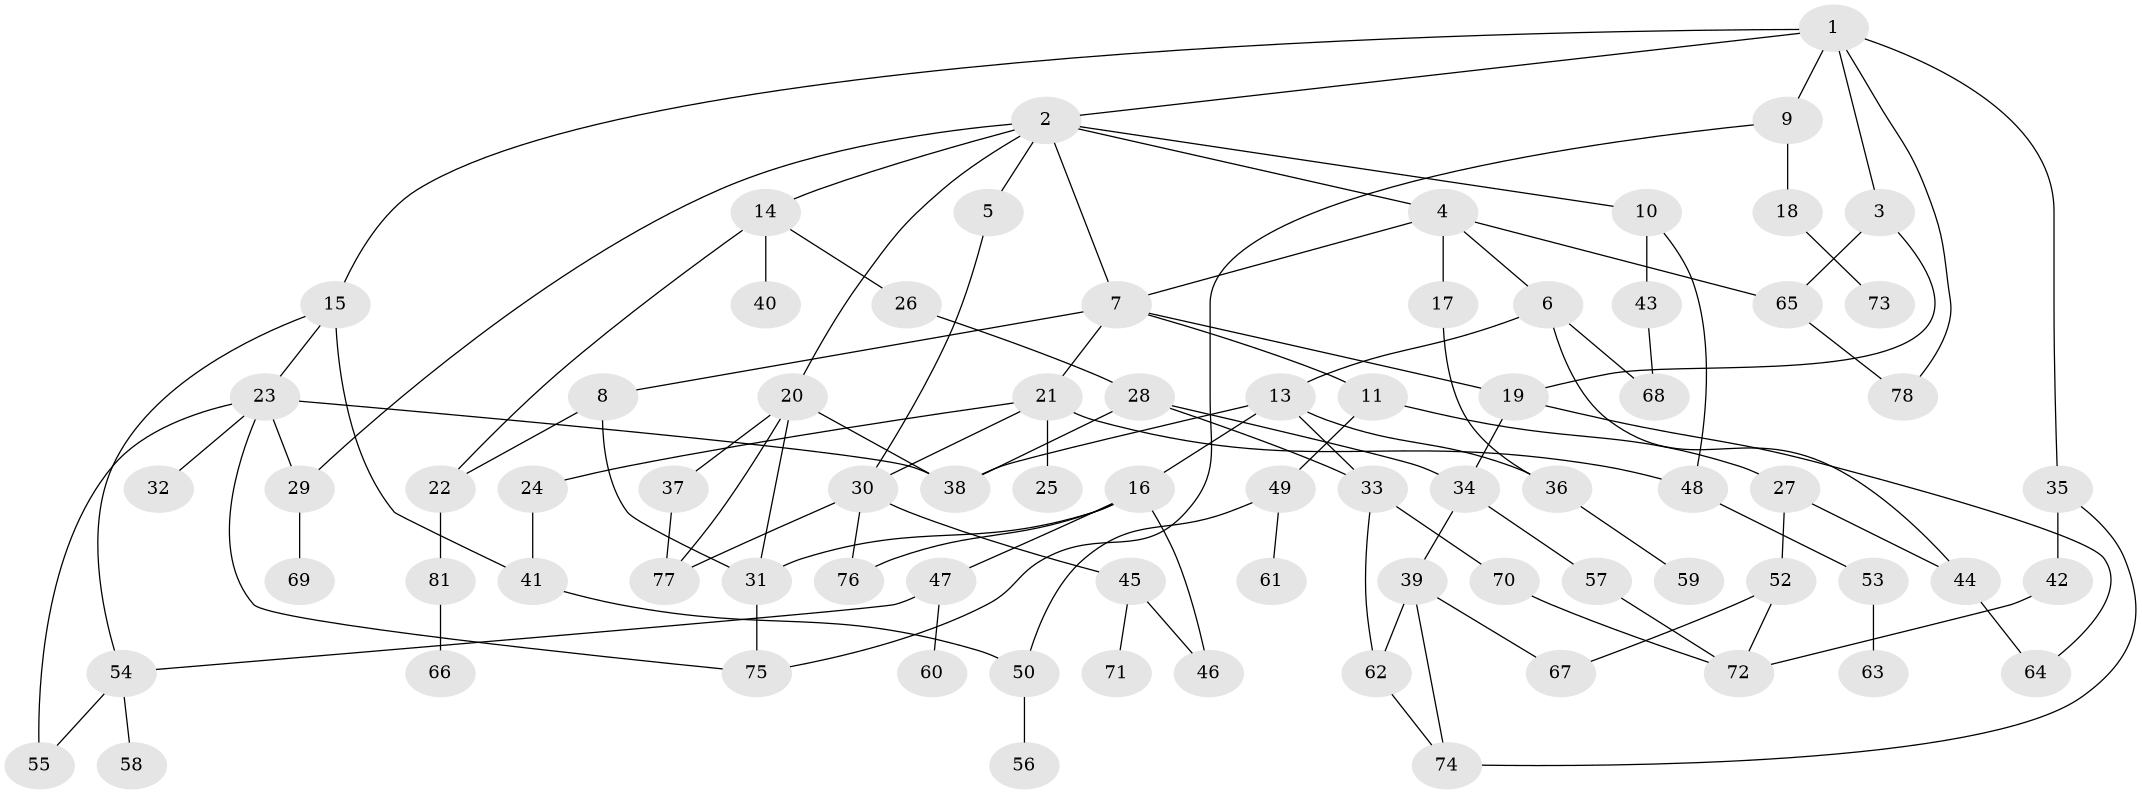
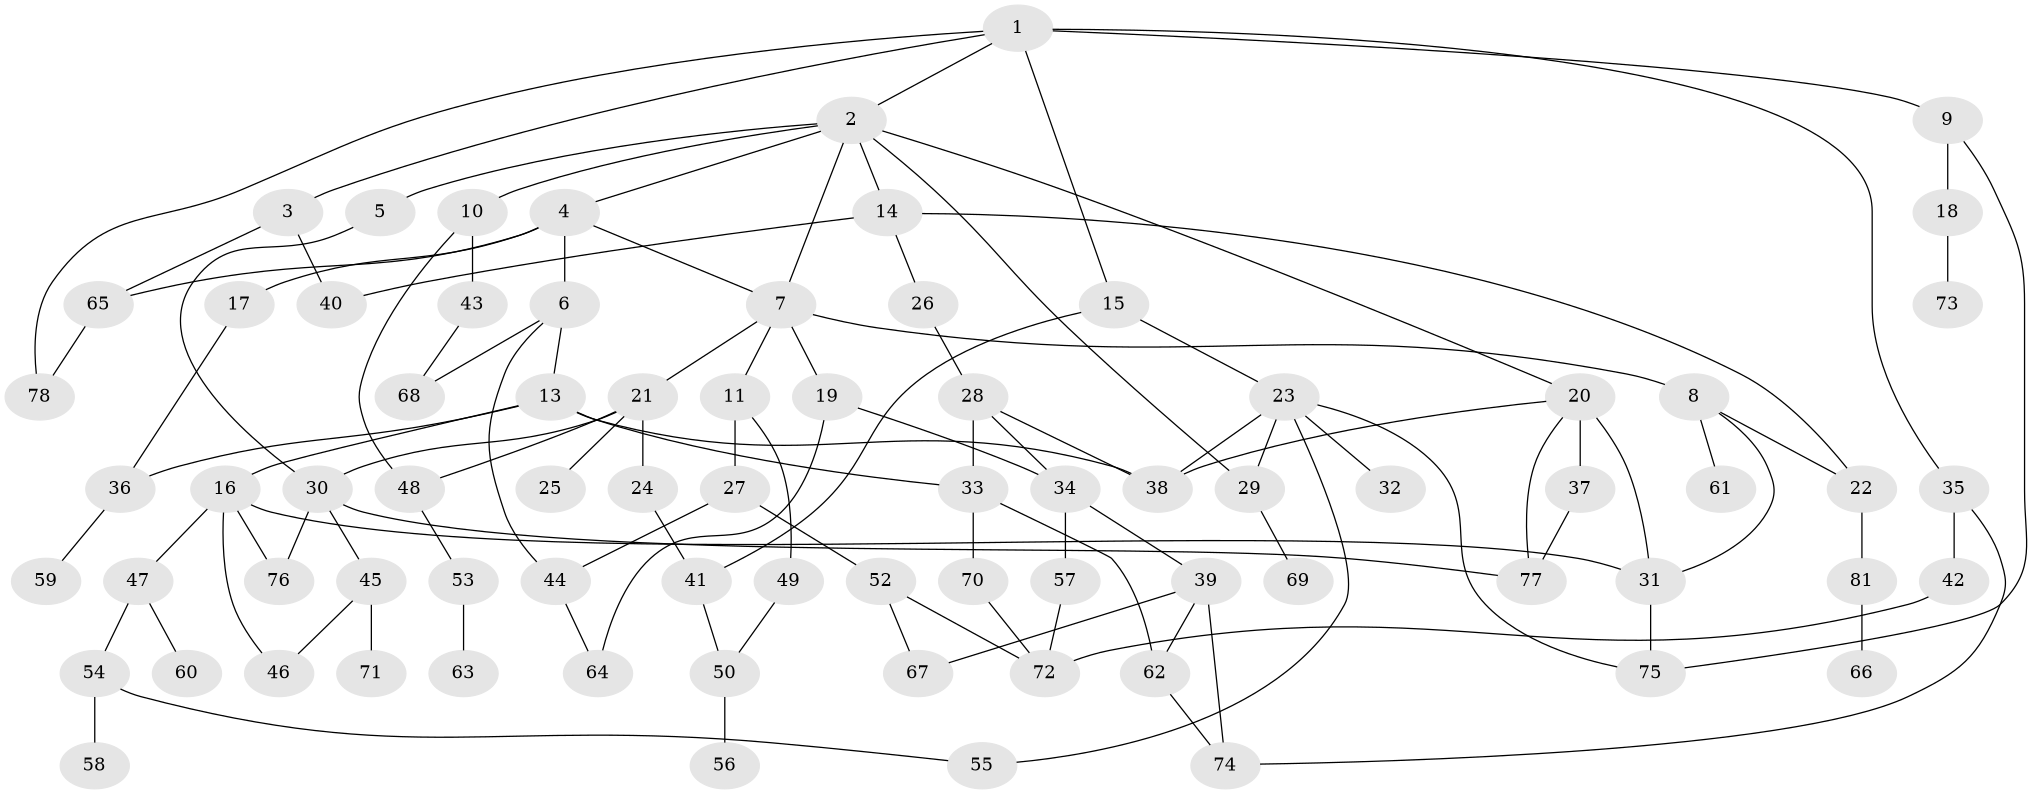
edge "3" -- "19": now "3" -- "40"
edge "15" -- "54": removed
edge "49" -- "61": now "8" -- "61"
